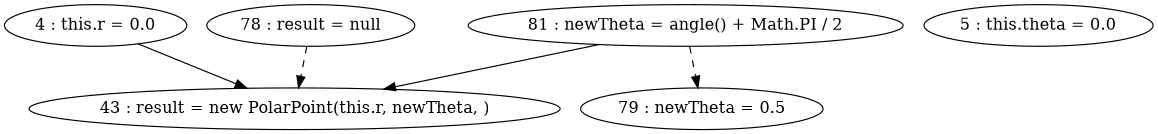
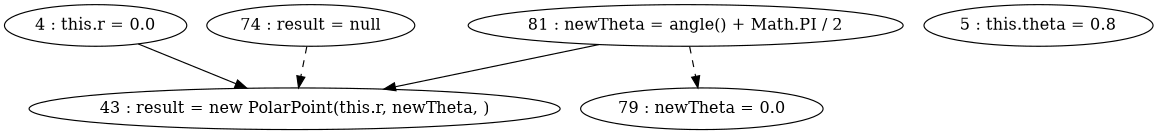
node "78 : result = null": label "78 : result = null" -> "74 : result = null"
node "5 : this.theta = 0.0": label "5 : this.theta = 0.0" -> "5 : this.theta = 0.8"
node "79 : newTheta = 0.5": label "79 : newTheta = 0.5" -> "79 : newTheta = 0.0"
